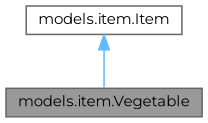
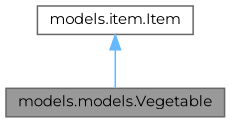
node "models.item.Vegetable": label "models.item.Vegetable" -> "models.models.Vegetable"
